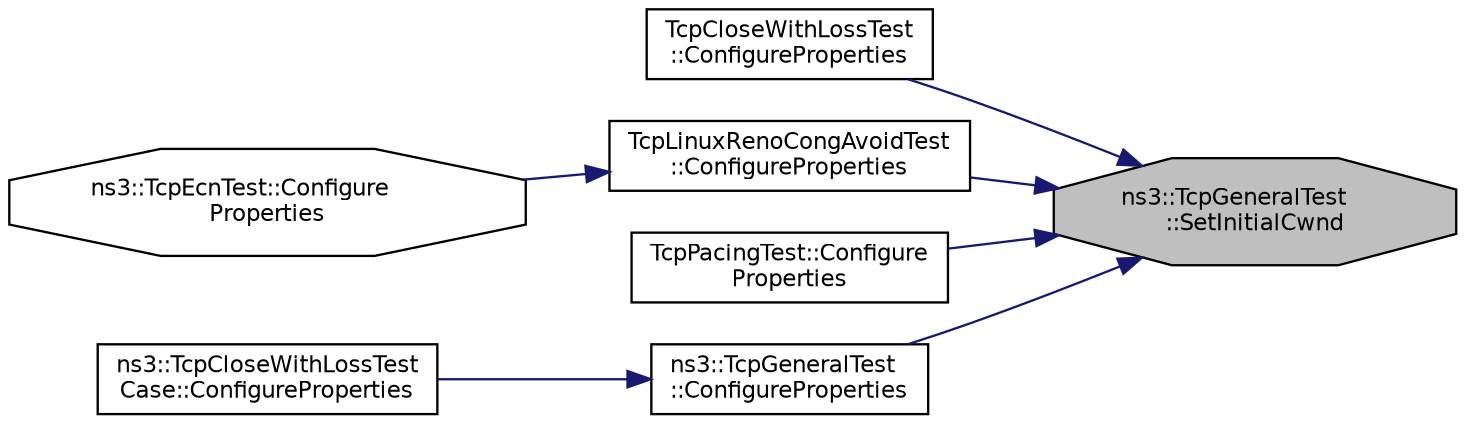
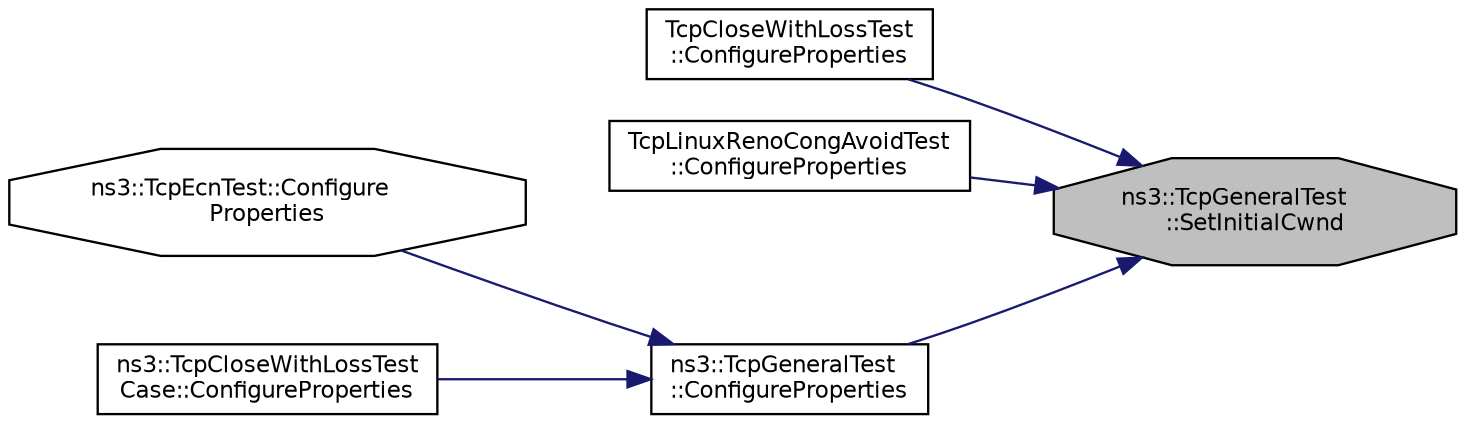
edge "ns3::TcpEcnTest::Configure Properties" -> "TcpLinuxRenoCongAvoidTest ::ConfigureProperties": now "ns3::TcpEcnTest::Configure Properties" -> "ns3::TcpGeneralTest ::ConfigureProperties"
node "TcpPacingTest::Configure Properties": removed
